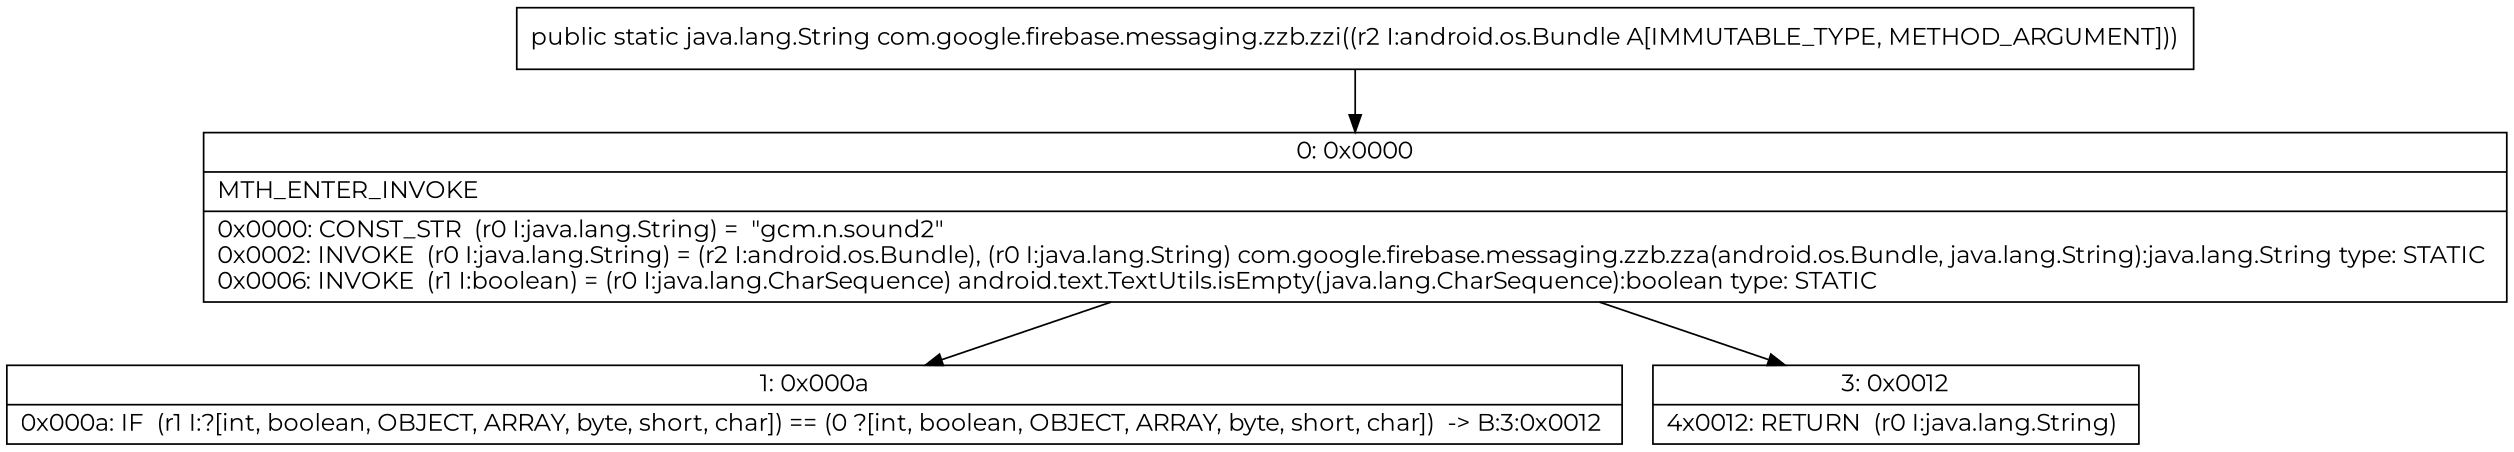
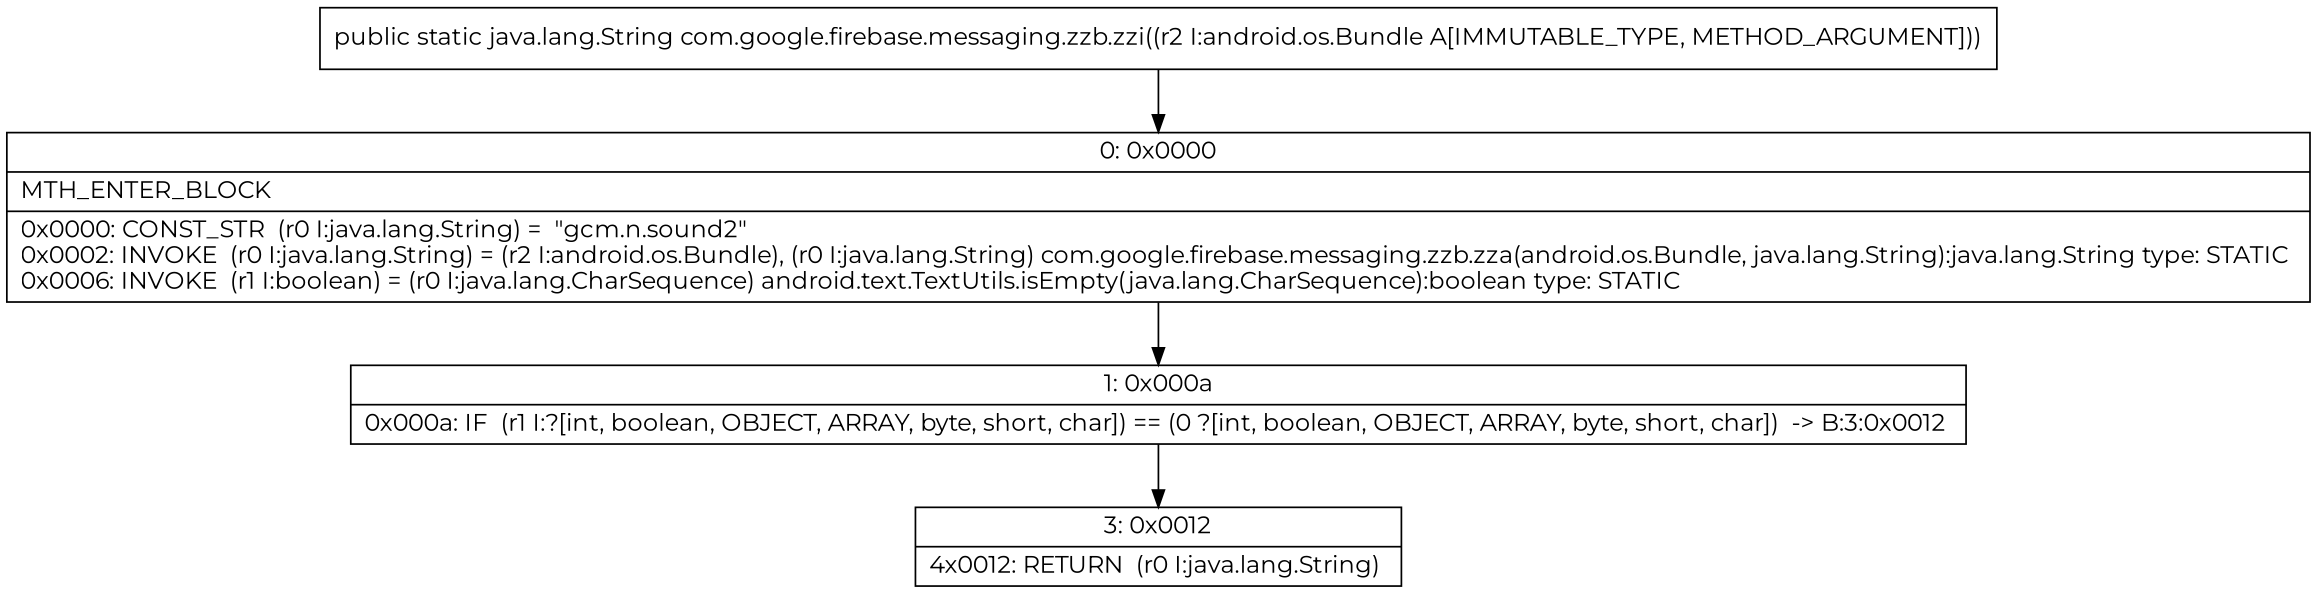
node "0: 0x0000": text "MTH_ENTER_INVOKE" -> "MTH_ENTER_BLOCK"
edge "0: 0x0000" -> "3: 0x0012": now "1: 0x000a" -> "3: 0x0012"
